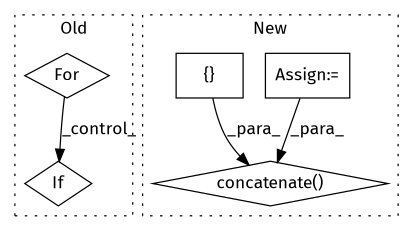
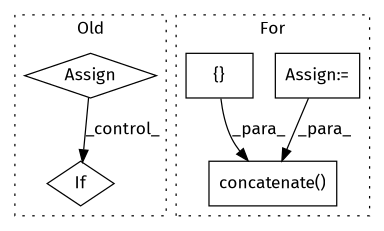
cluster "New": label "New" -> "For"
node "For": label "For" -> "Assign"
node "concatenate()": shape diamond -> box
